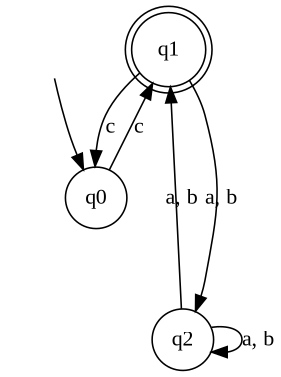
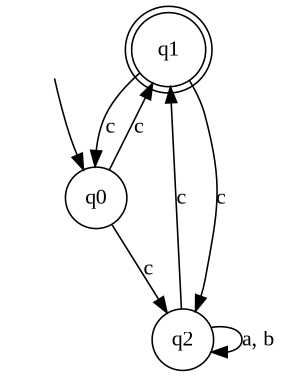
edge "q2" -> "q1": label "a, b" -> "c"
edge "q1" -> "q2": label "a, b" -> "c"
edge "q0" -> "q2": added, label "c"
